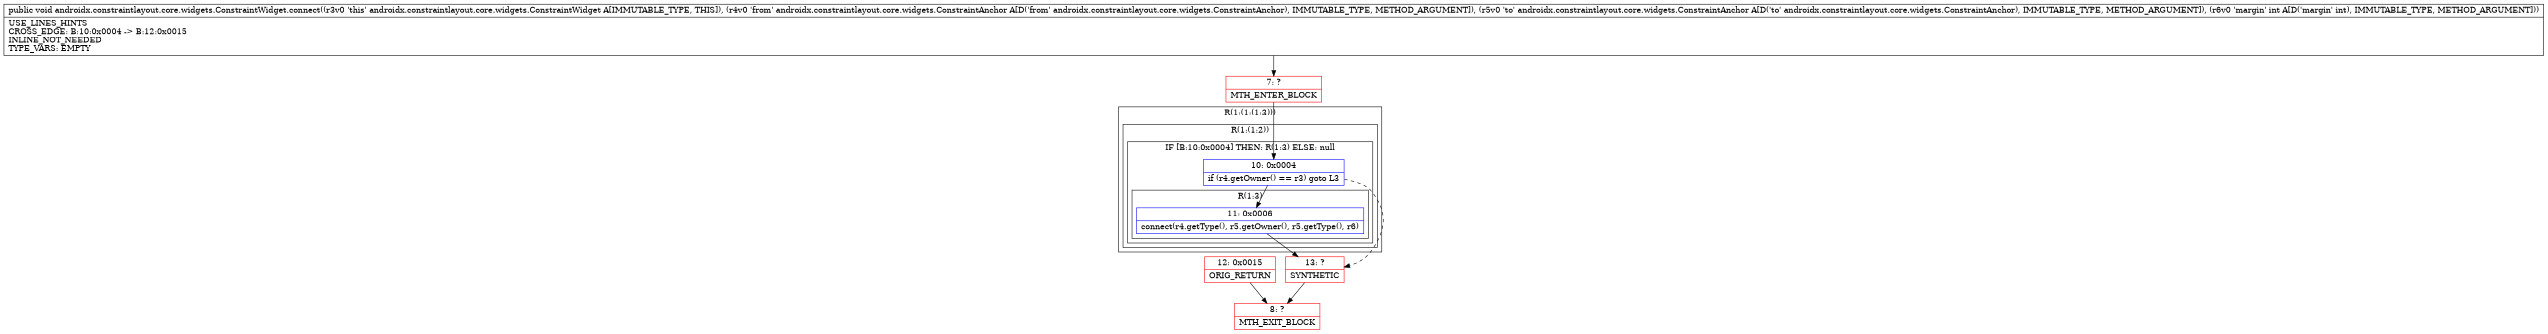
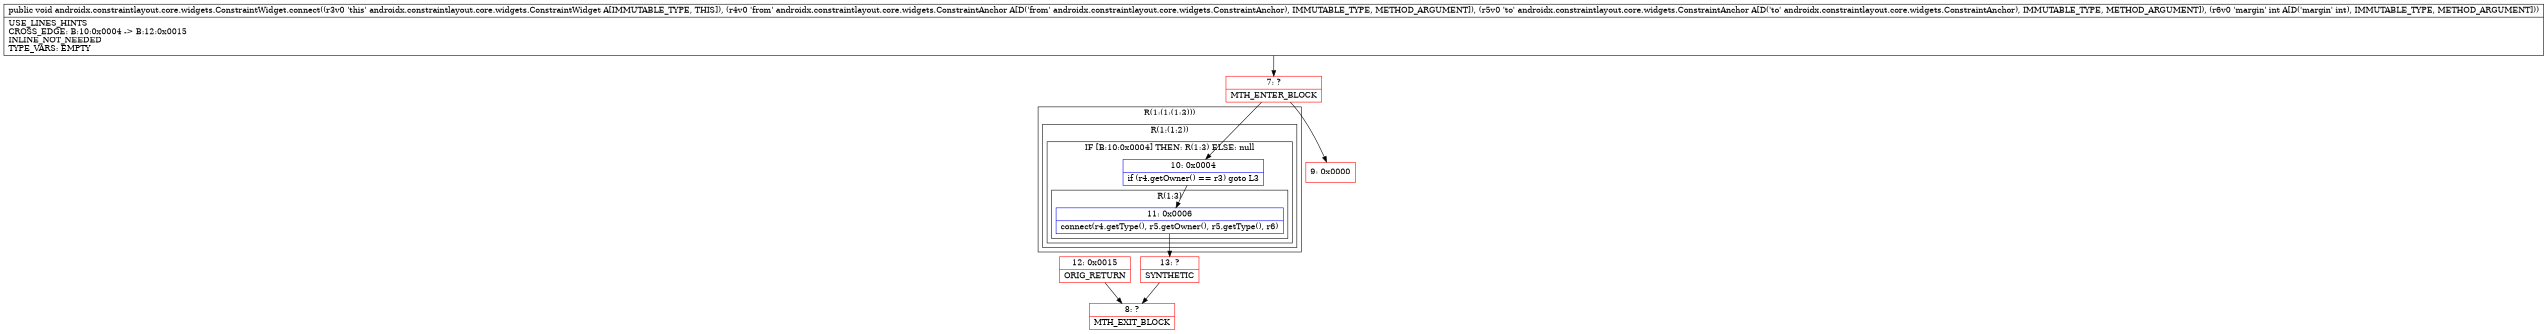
node "9: 0x0000": added
edge "10: 0x0004" -> "13: ?": removed
